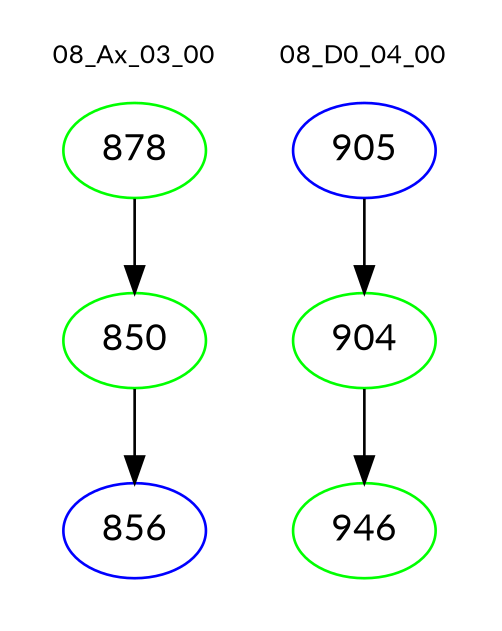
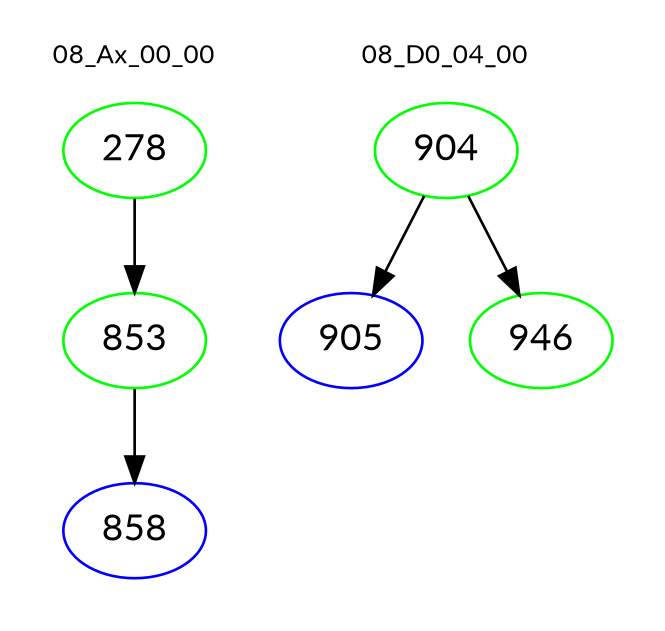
cluster "08_Ax_03_00": label "08_Ax_03_00" -> "08_Ax_00_00"
node "878": label "878" -> "278"
edge "905" -> "904": reversed
node "850": label "850" -> "853"
node "856": label "856" -> "858"
